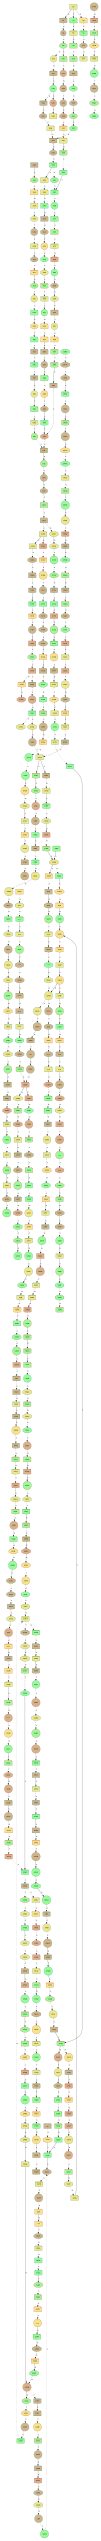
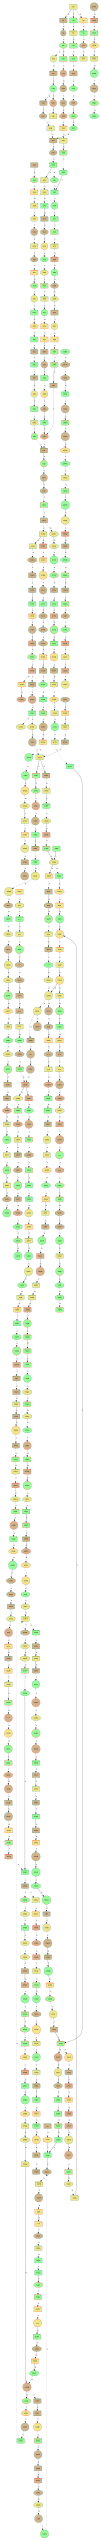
edge "S525" -> "S527": removed, label "G"
edge "S260" -> "S266": now "S254" -> "S266"
